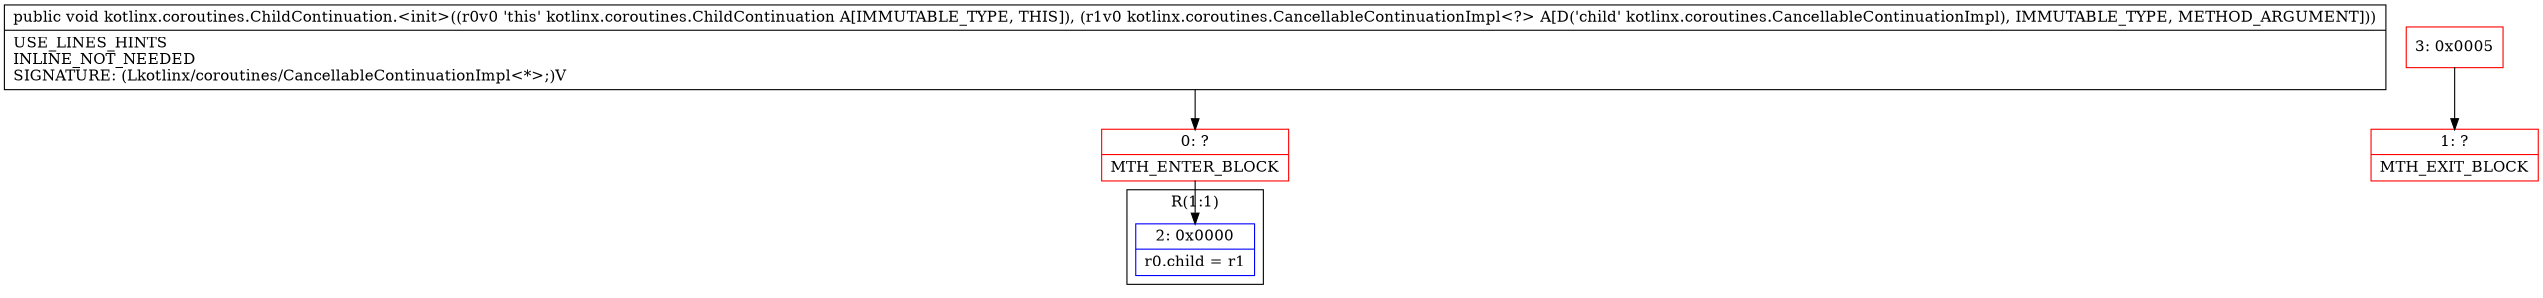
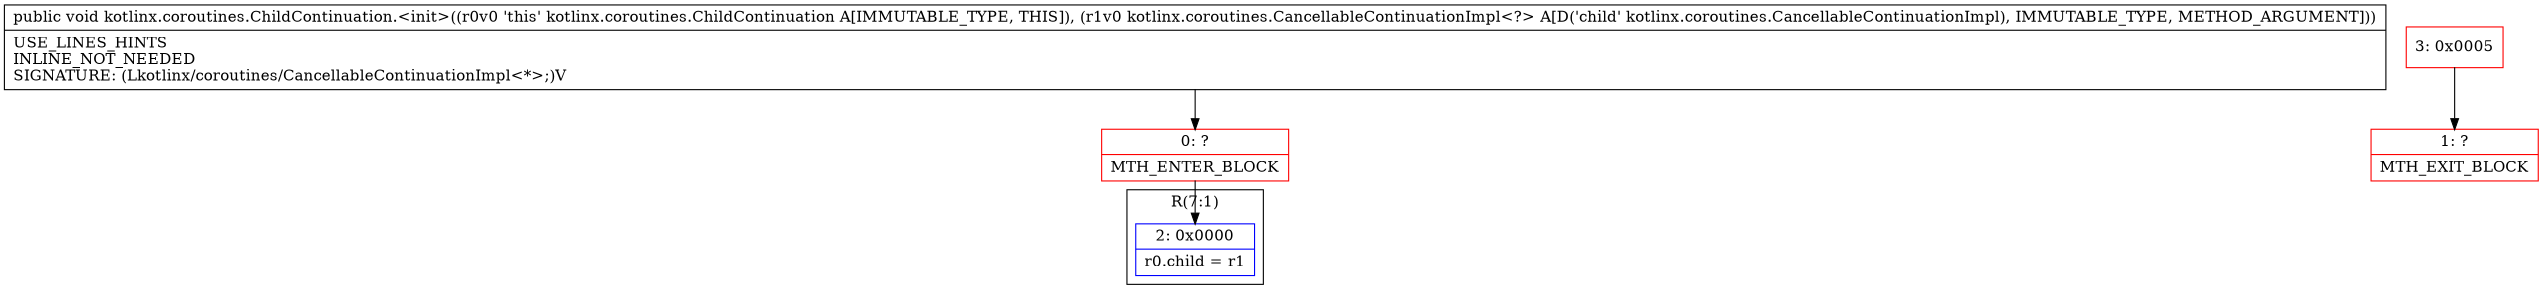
cluster "R(1:1)": label "R(1:1)" -> "R(7:1)"
